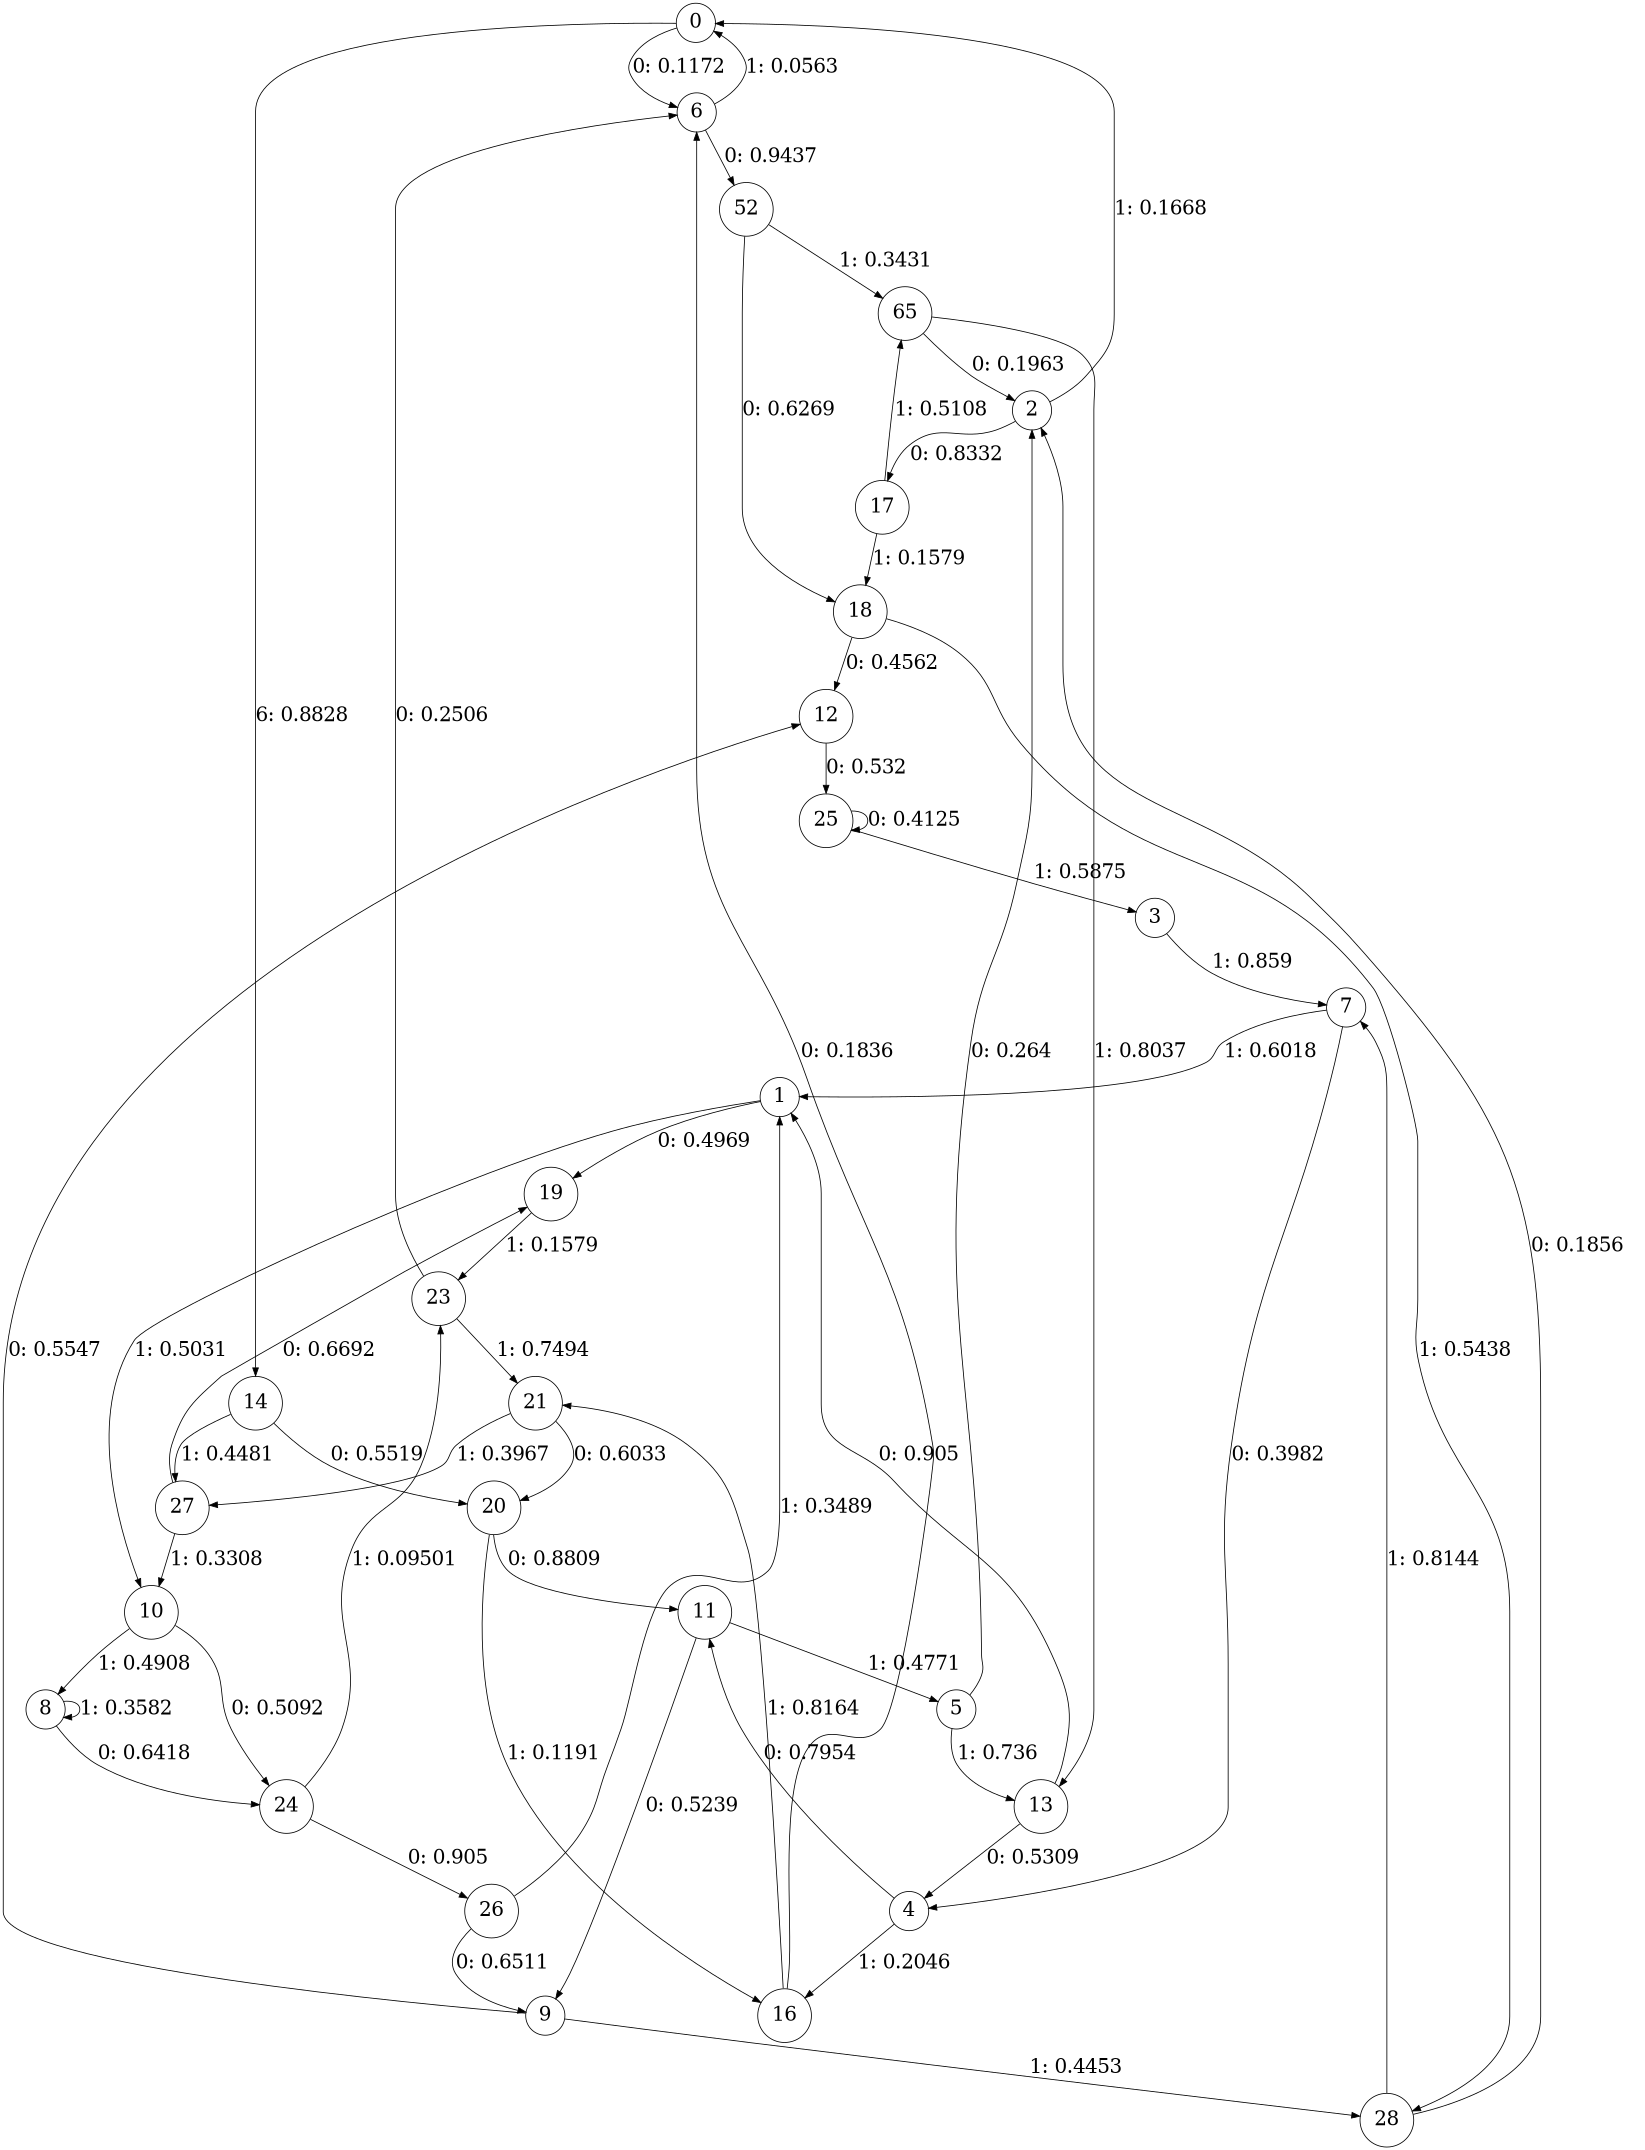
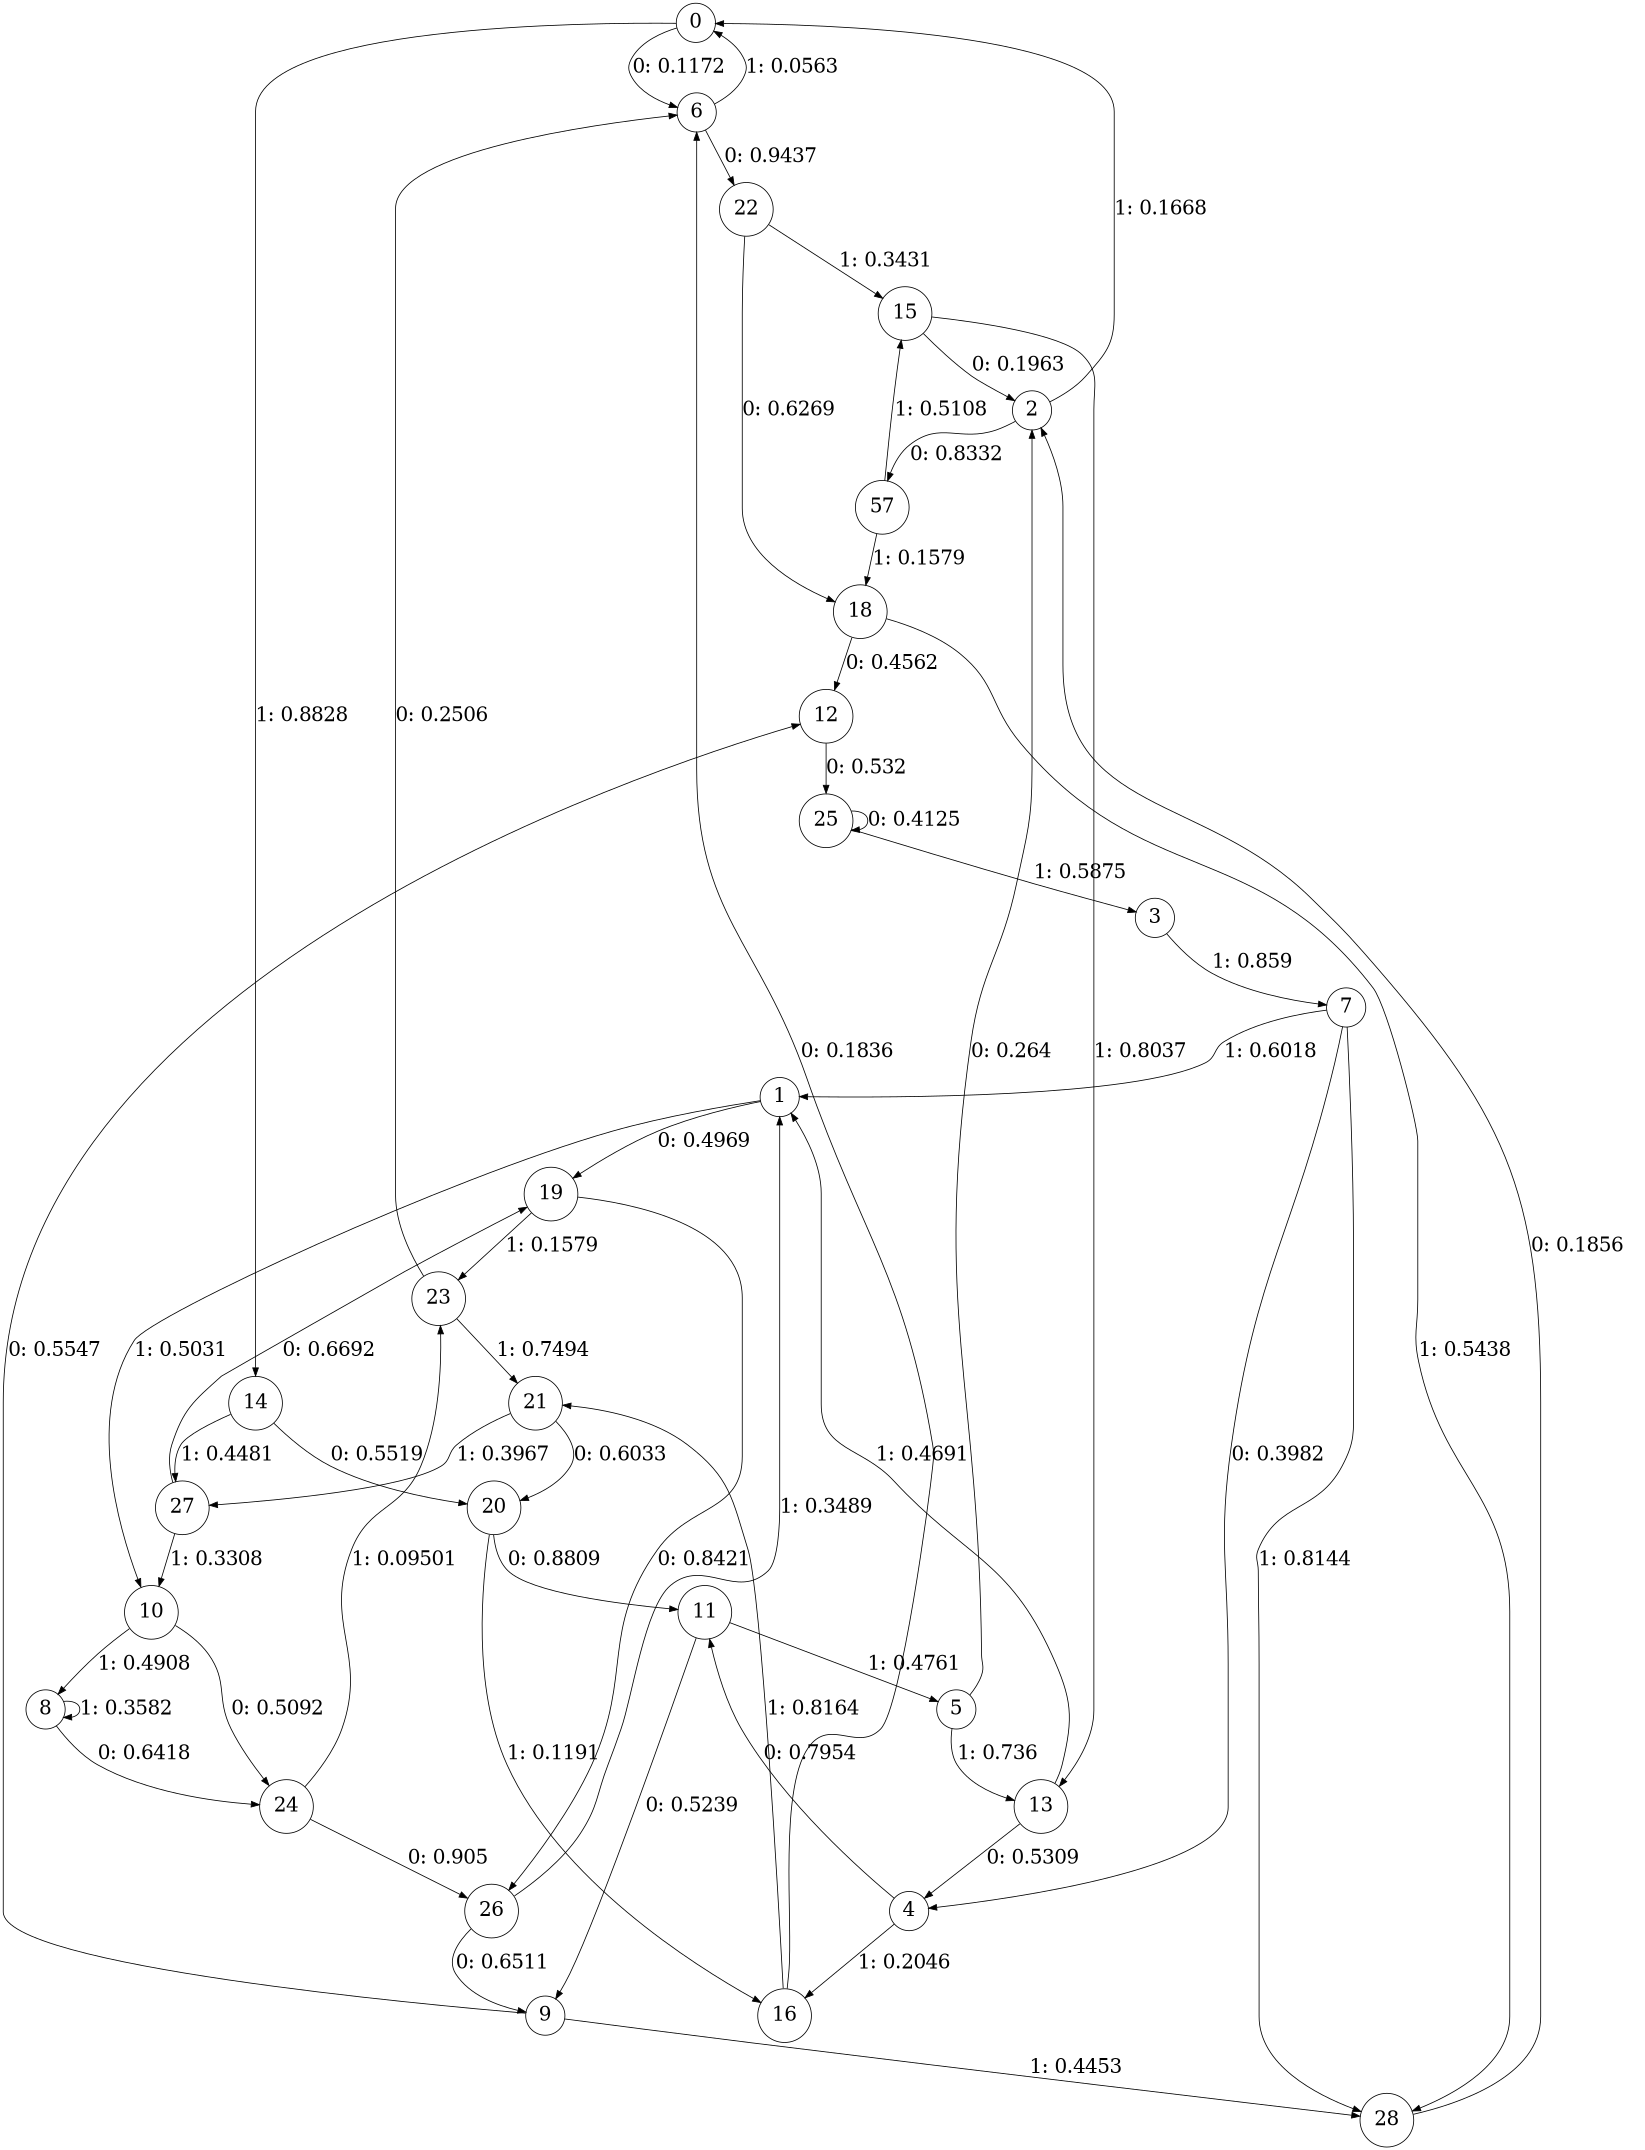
node "52": label "52" -> "22"
node "65": label "65" -> "15"
node "17": label "17" -> "57"
edge "0" -> "14": label "6: 0.8828   " -> "1: 0.8828   "
edge "13" -> "1": label "0: 0.905    " -> "1: 0.4691   "
edge "19" -> "26": added, label "0: 0.8421"
edge "28" -> "7": reversed
edge "11" -> "5": label "1: 0.4771   " -> "1: 0.4761   "
